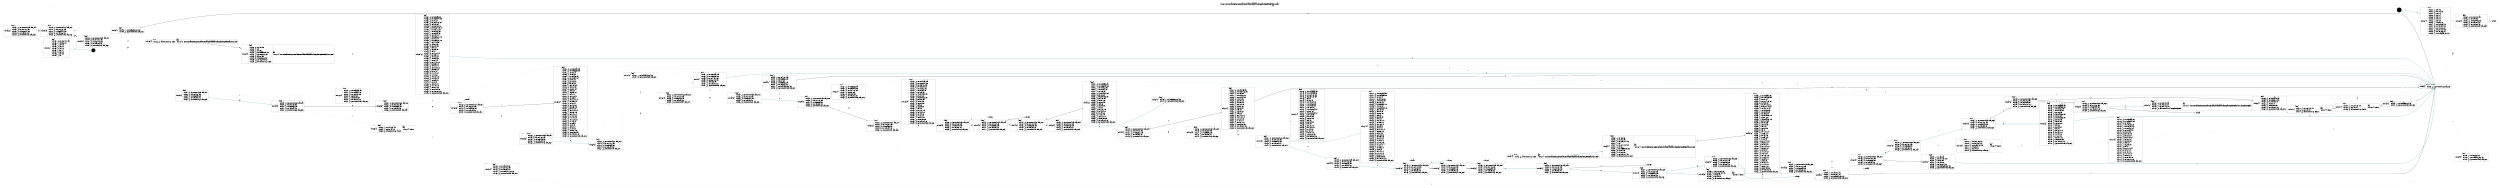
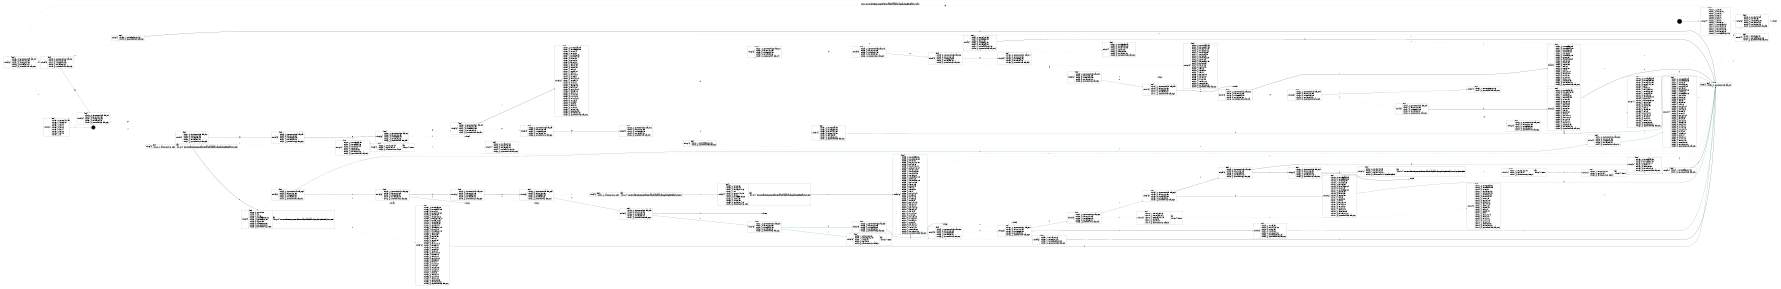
edge "0x401481 [25]" -> "0x40149a [25]": reversed
